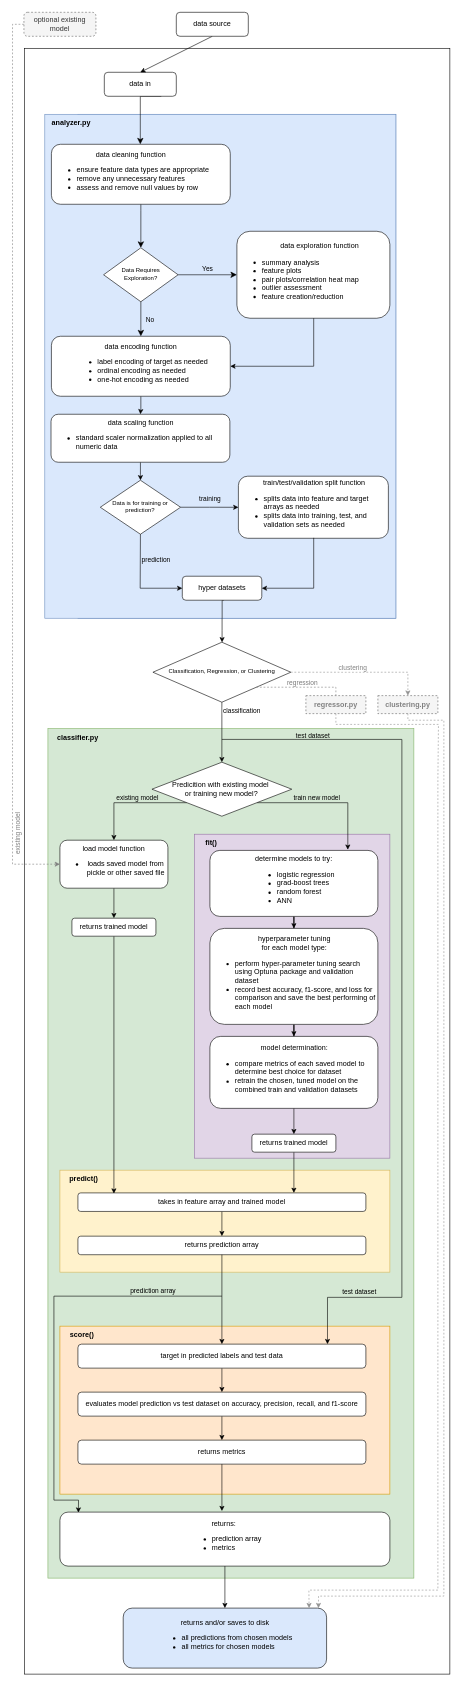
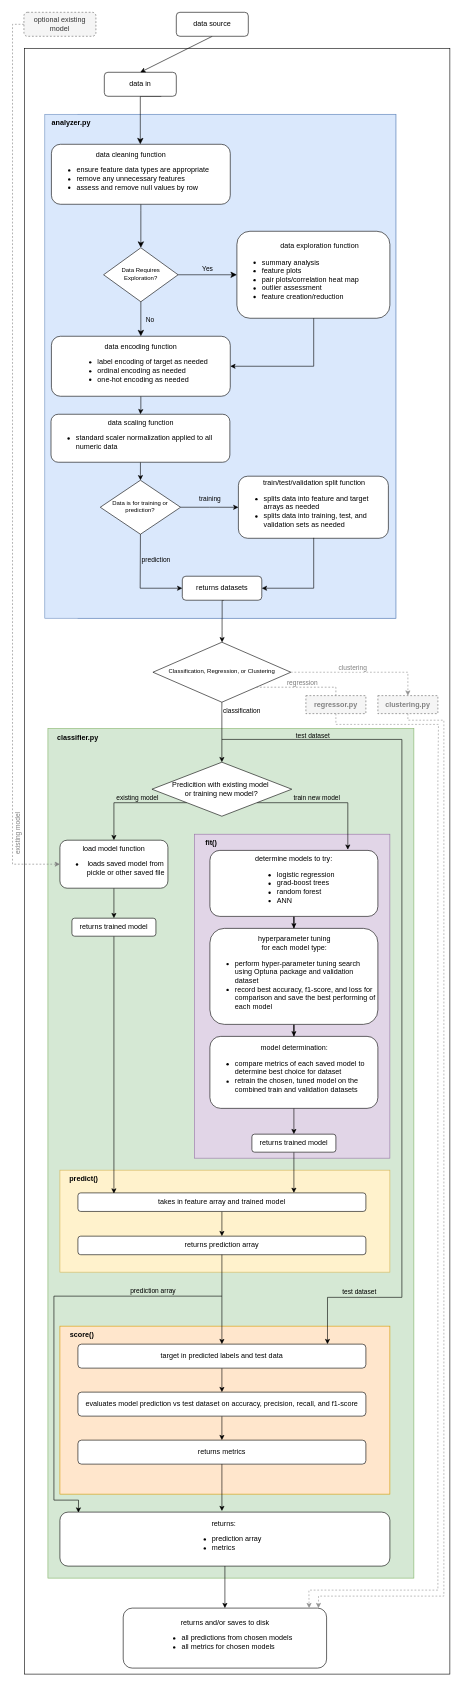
node "hyper datasets": label "hyper datasets" -> "returns datasets"
node "returns and/or saves to disk all predictions from chosen models all metrics for chosen models": fillcolor #dae8fc -> #ffffff
